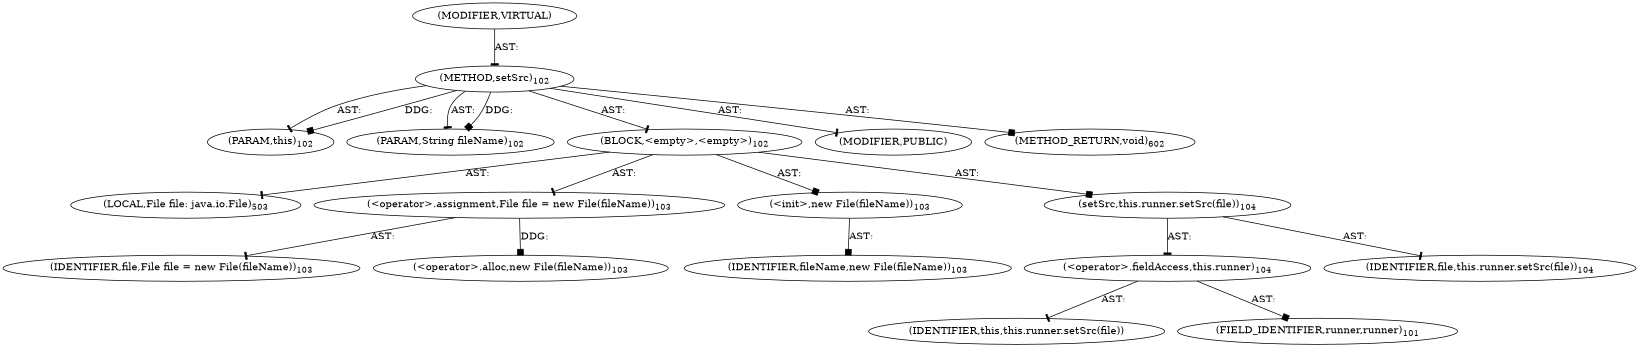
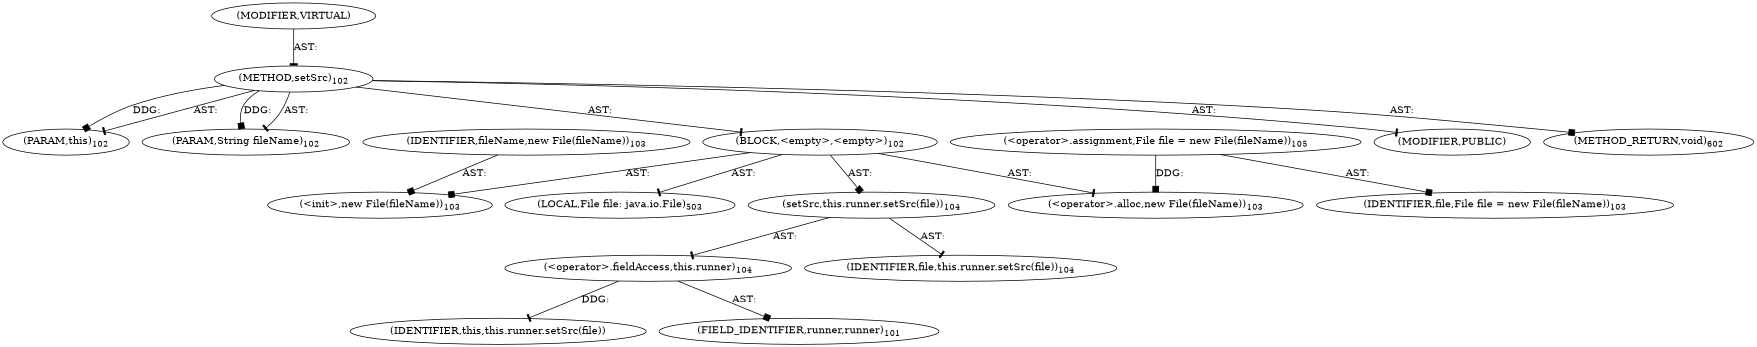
edge "(BLOCK,<empty>,<empty>)" -> "(<operator>.assignment,File file = new File(fileName))": now "(BLOCK,<empty>,<empty>)" -> "(<operator>.alloc,new File(fileName))"
node "(<operator>.assignment,File file = new File(fileName))": text "103" -> "105"
edge "(<init>,new File(fileName))" -> "(IDENTIFIER,fileName,new File(fileName))": reversed
edge "(<operator>.assignment,File file = new File(fileName))" -> "(IDENTIFIER,file,File file = new File(fileName))": arrowhead tee -> box
edge "(<operator>.fieldAccess,this.runner)" -> "(IDENTIFIER,this,this.runner.setSrc(file))": label "AST: " -> "DDG: "
